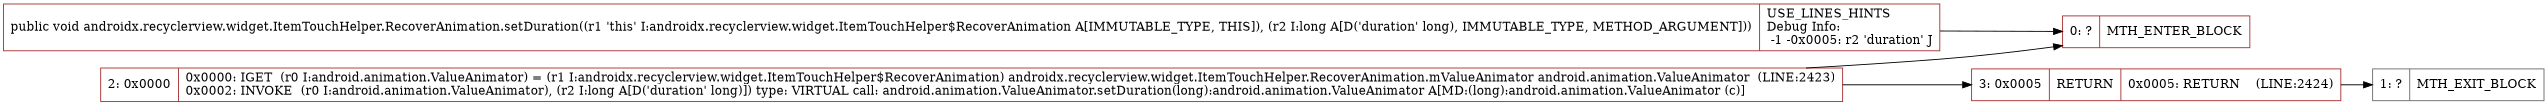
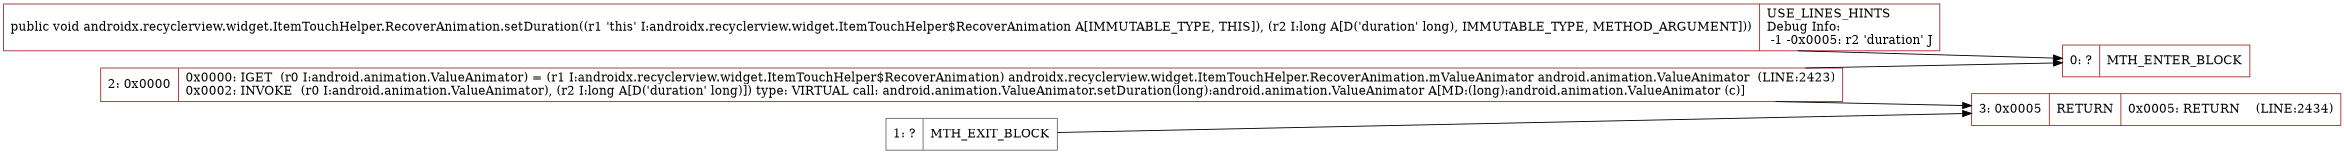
node "3: 0x0005": text "0x0005: RETURN    (LINE:2424)" -> "0x0005: RETURN    (LINE:2434)"
edge "3: 0x0005" -> "1: ?": reversed
